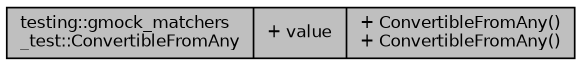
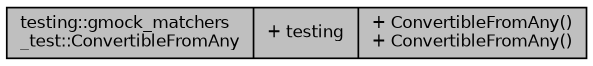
node "testing::gmock_matchers": text "+ value" -> "+ testing"
